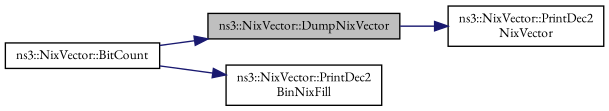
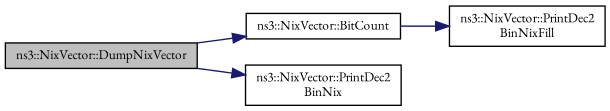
node "ns3::NixVector::PrintDec2 NixVector": label "ns3::NixVector::PrintDec2 NixVector" -> "ns3::NixVector::PrintDec2 BinNix"
edge "ns3::NixVector::BitCount" -> "ns3::NixVector::DumpNixVector": reversed
